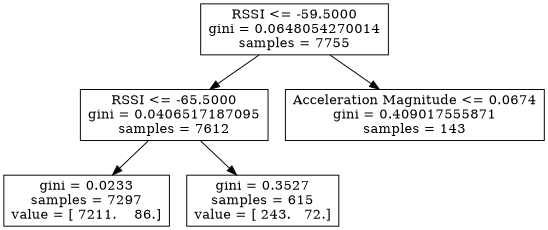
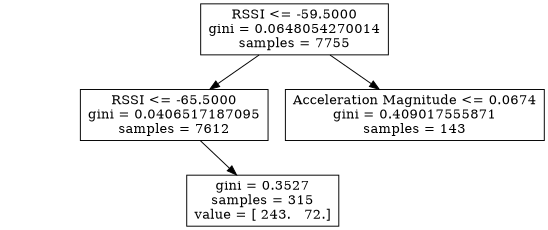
node "gini = 0.0233 samples = 7297 value = [ 7211.    86.]": removed
node "gini = 0.3527 samples = 615 value = [ 243.   72.]": label "gini = 0.3527 samples = 615 value = [ 243.   72.]" -> "gini = 0.3527 samples = 315 value = [ 243.   72.]"
